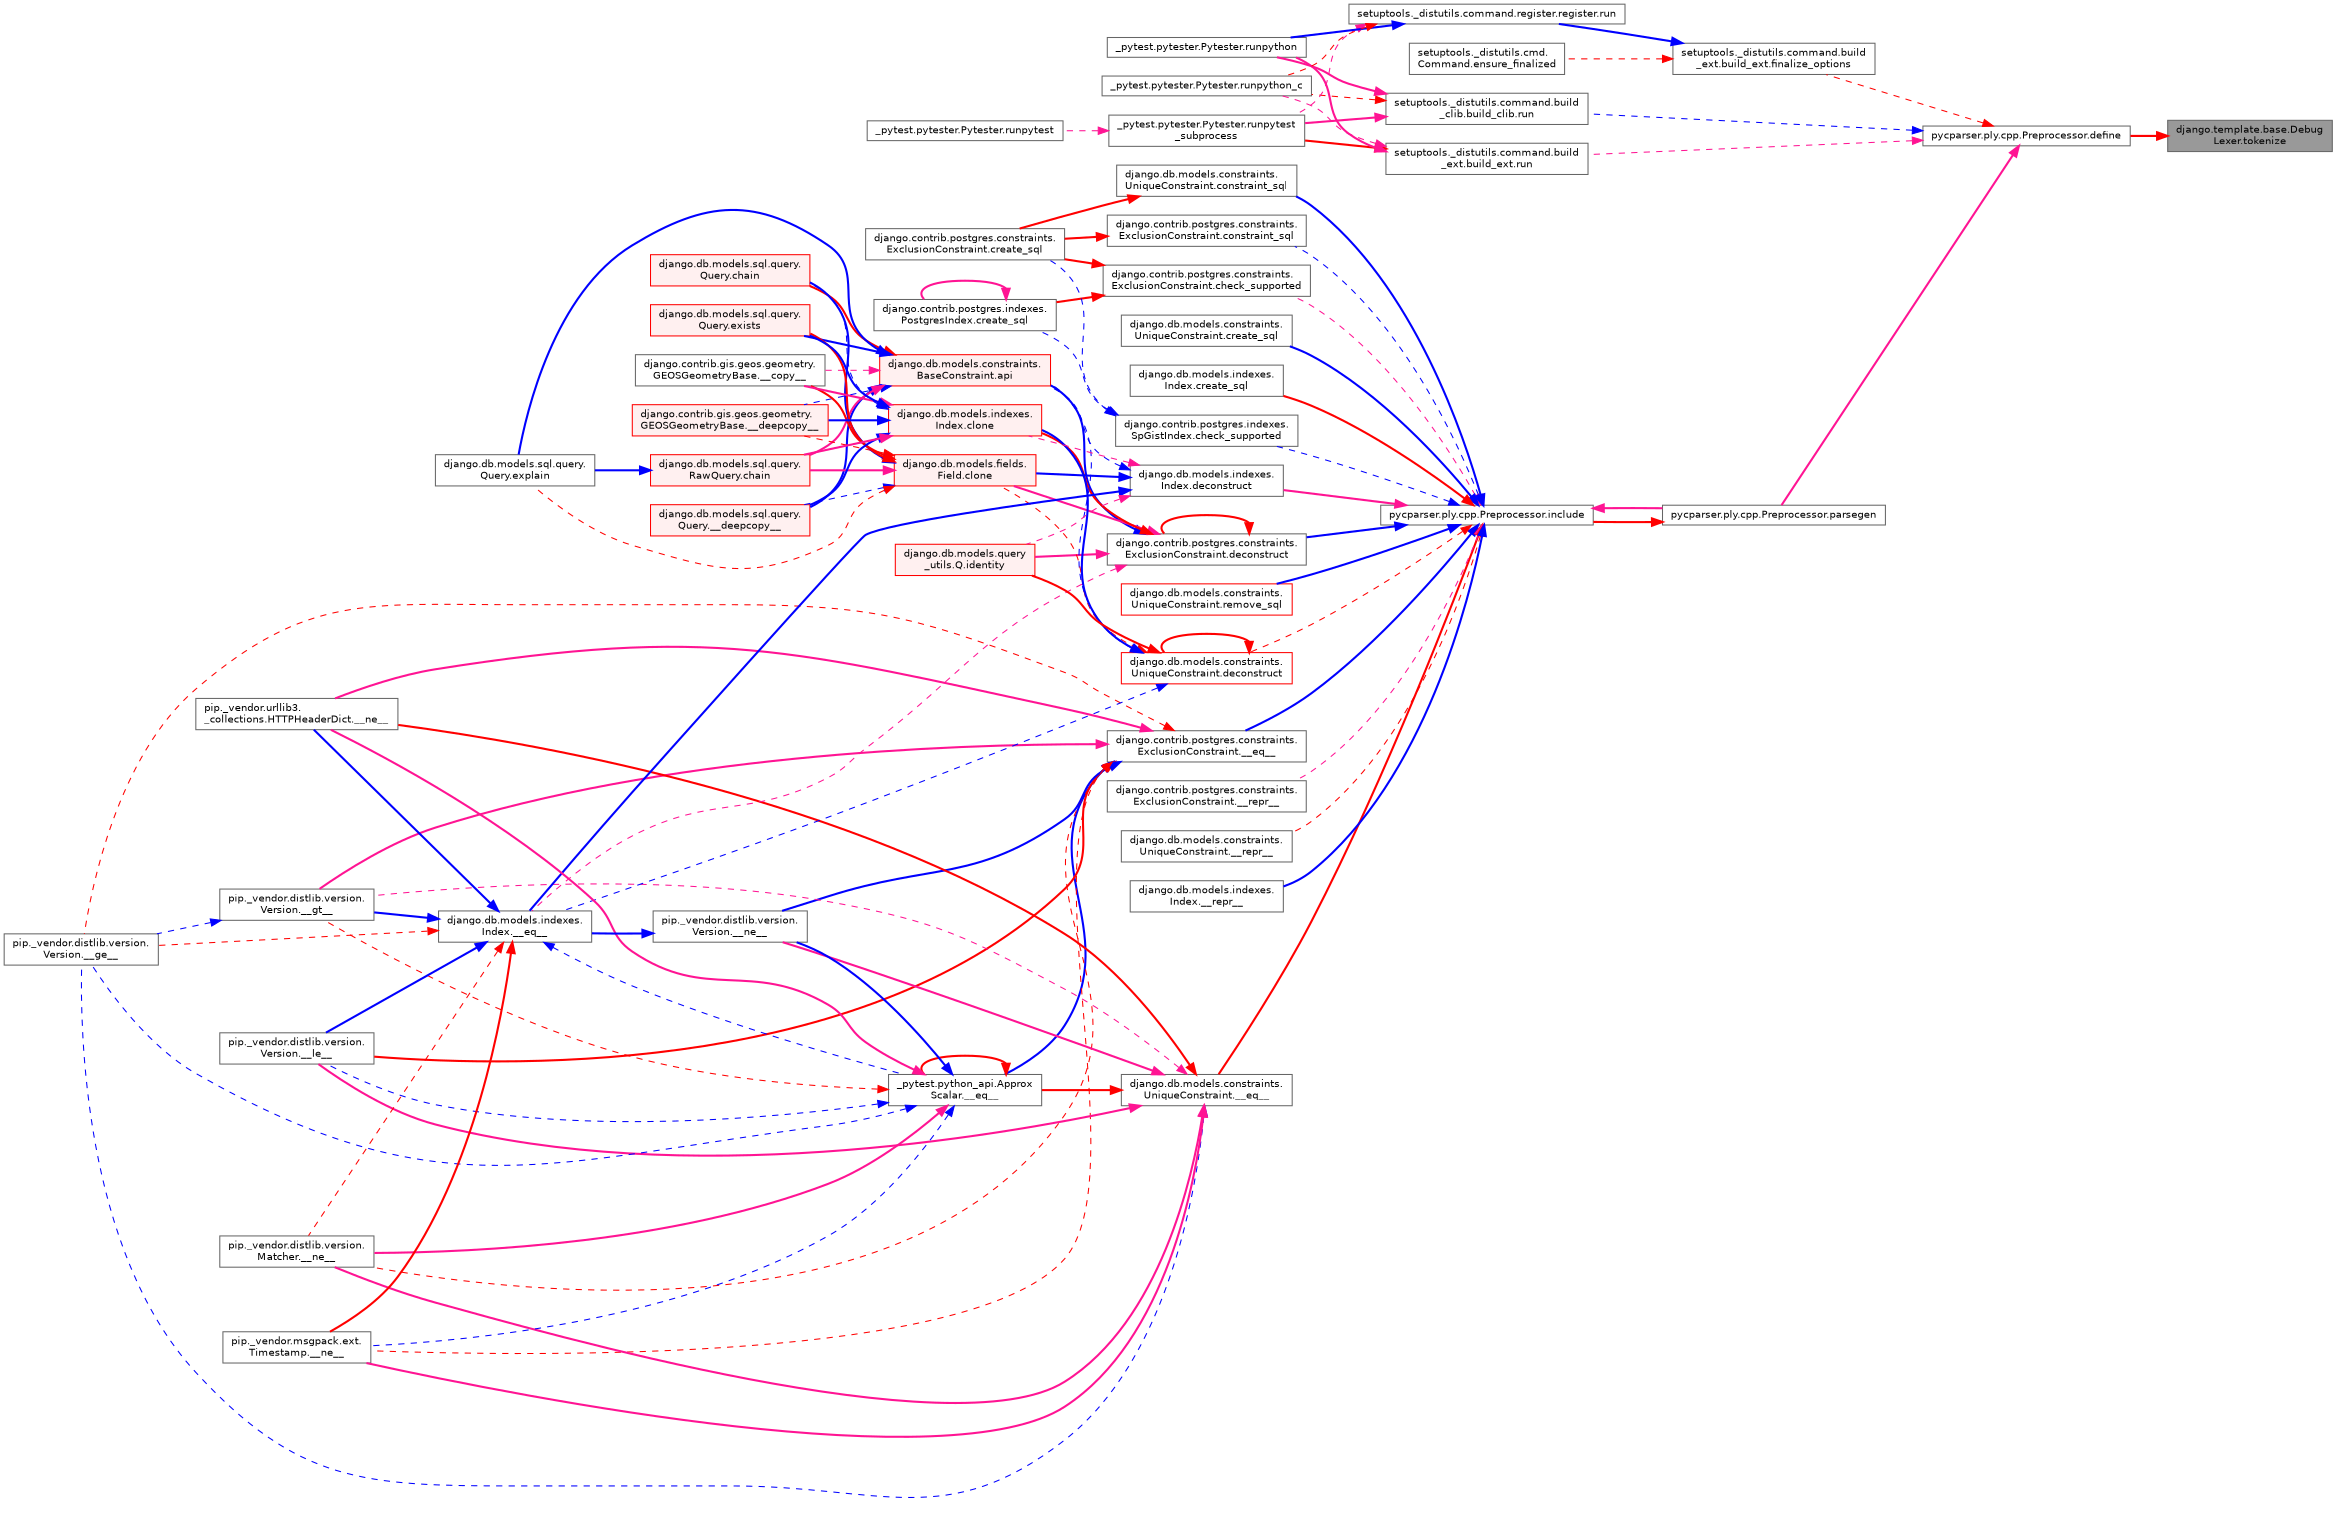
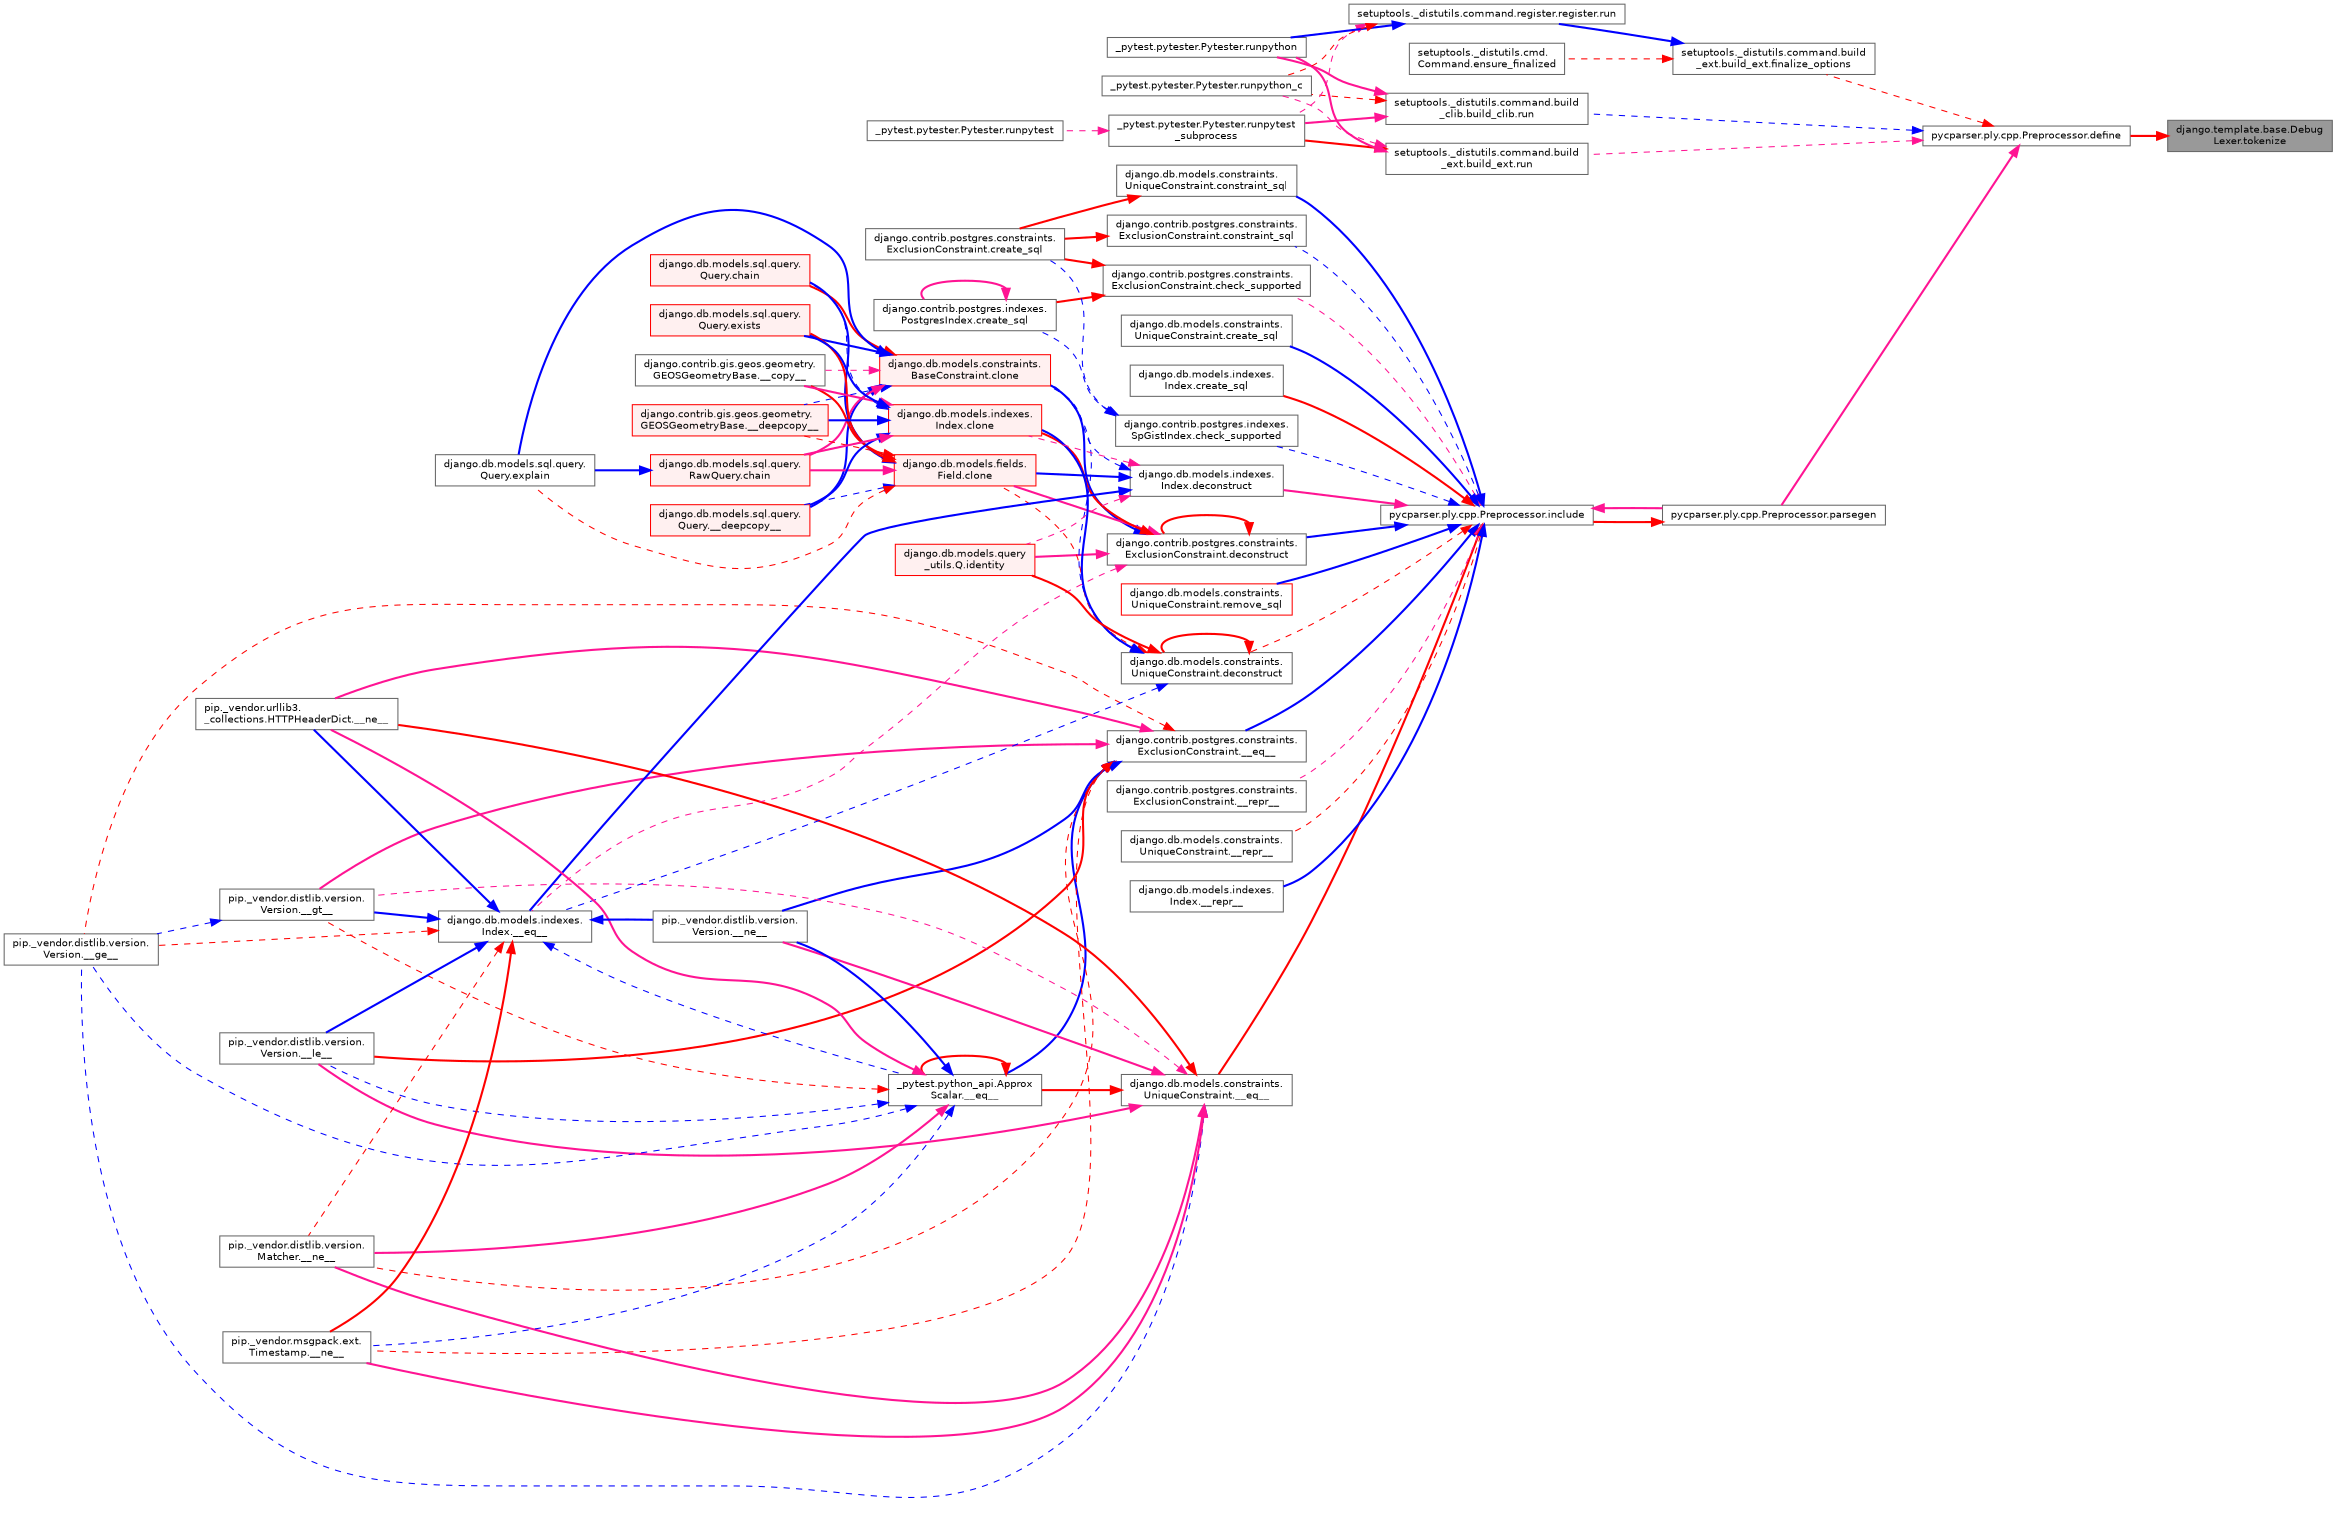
node "django.db.models.constraints. BaseConstraint.api": label "django.db.models.constraints. BaseConstraint.api" -> "django.db.models.constraints. BaseConstraint.clone"
node "django.db.models.constraints. UniqueConstraint.deconstruct": color red -> grey40
edge "django.db.models.indexes. Index.__eq__" -> "pip._vendor.distlib.version. Version.__ne__": reversed
